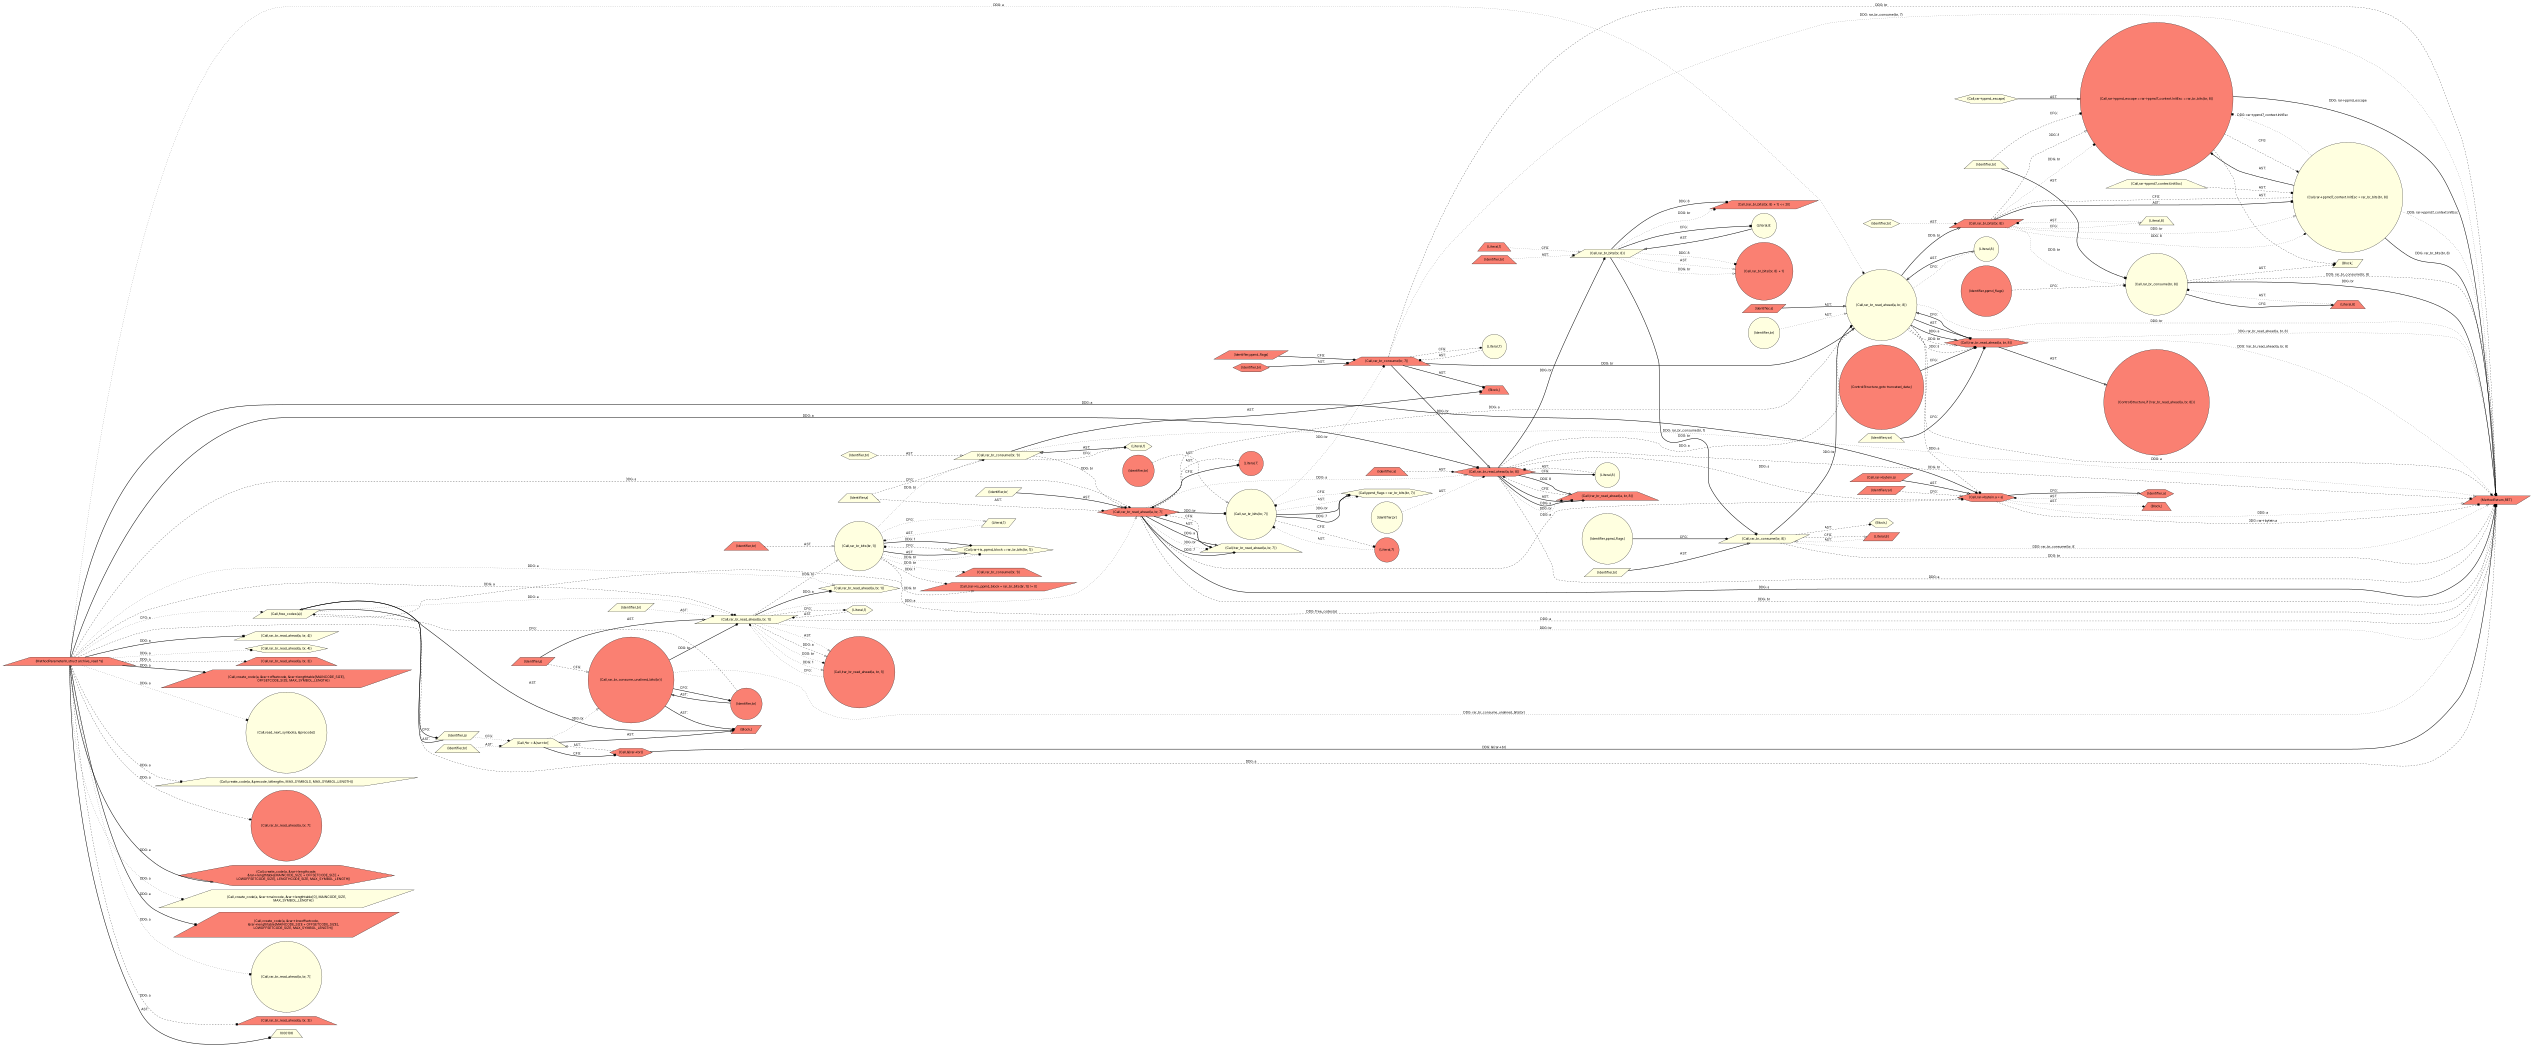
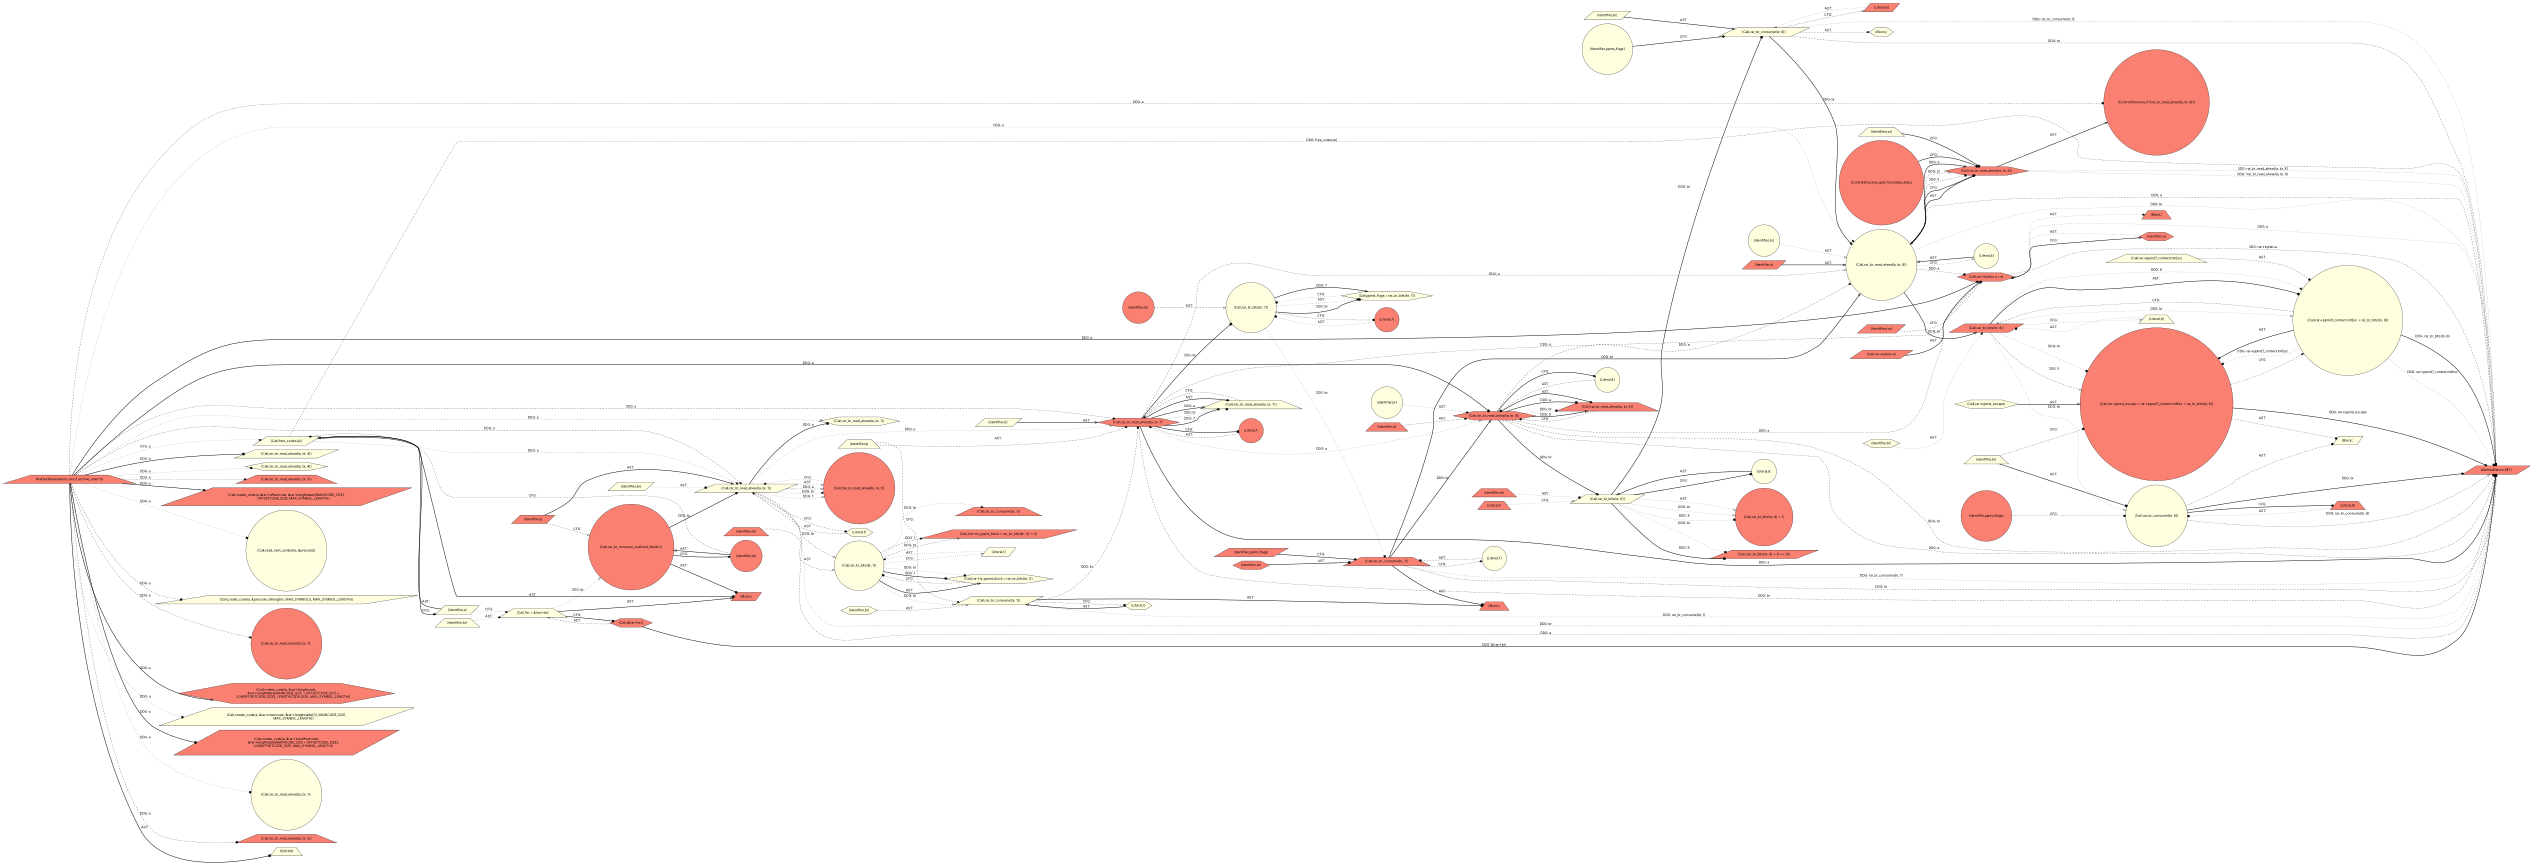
edge "(Call,rar_br_consume_unalined_bits(br))" -> "(MethodReturn,RET)": removed, label "DDG: rar_br_consume_unalined_bits(br)"
edge "(MethodParameterIn,struct archive_read *a)" -> "(MethodReturn,RET)": now "(MethodParameterIn,struct archive_read *a)" -> "(ControlStructure,if (!rar_br_read_ahead(a, br, 8)))"
